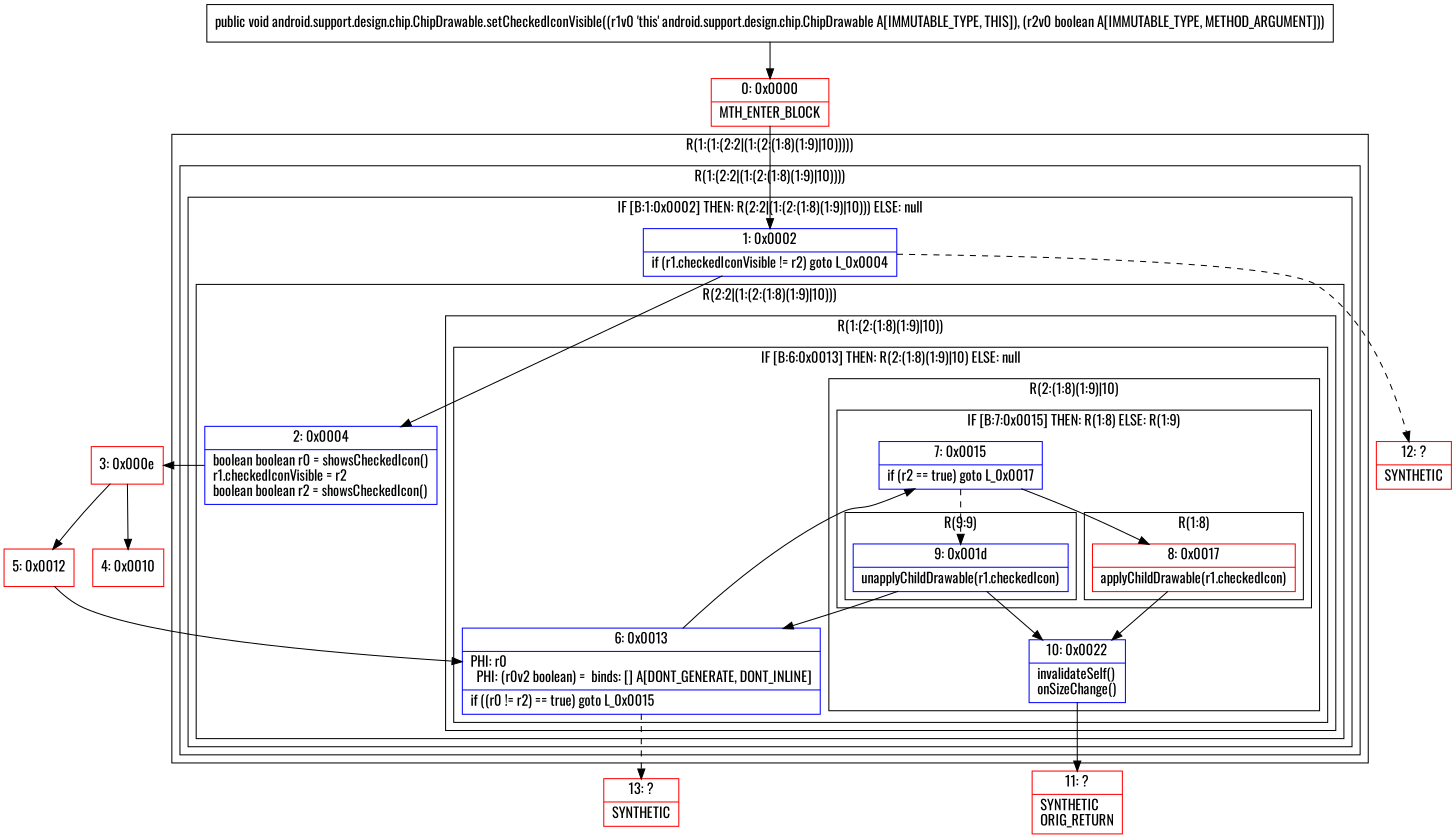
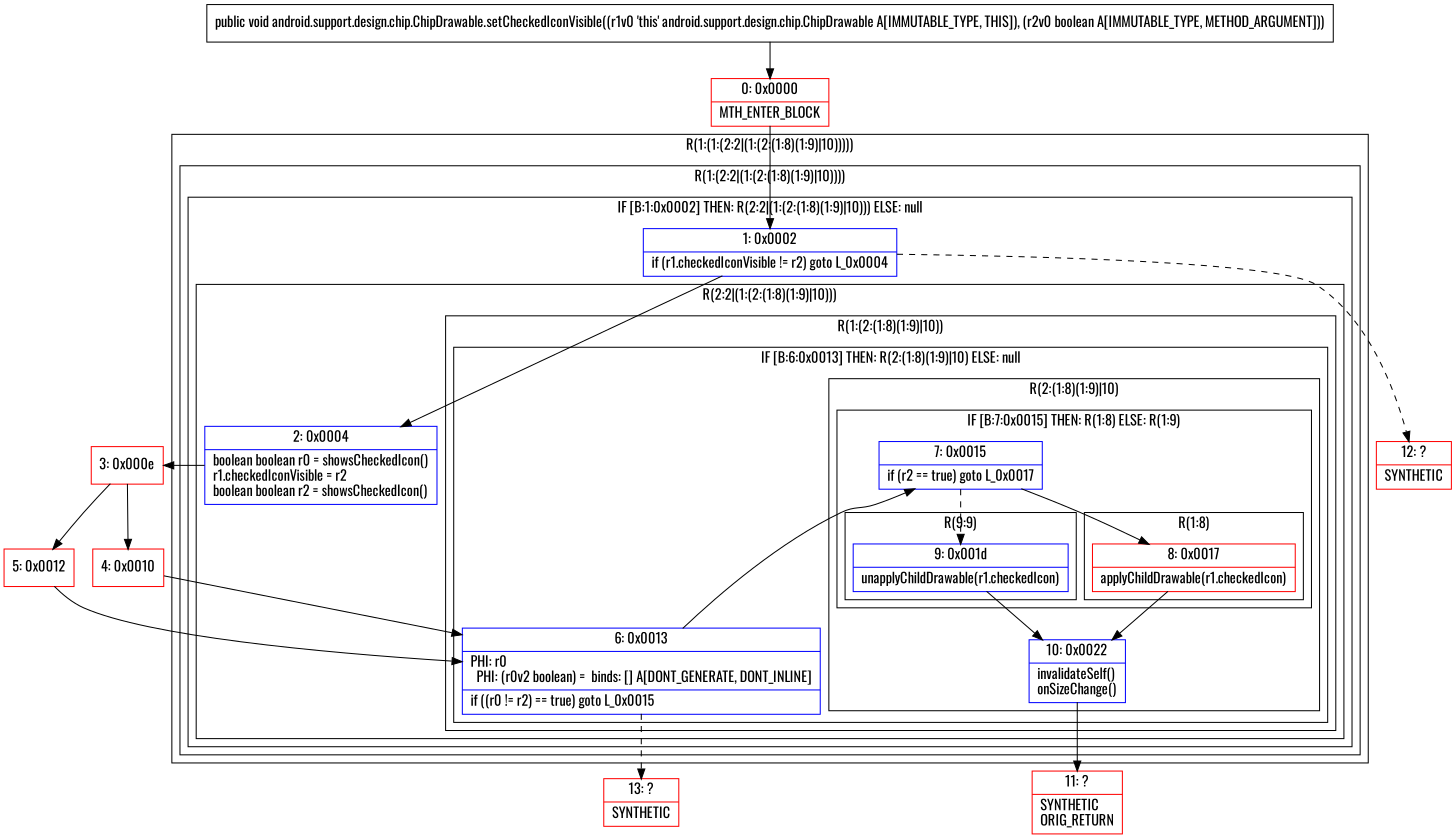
edge "9: 0x001d" -> "6: 0x0013": now "4: 0x0010" -> "6: 0x0013"
